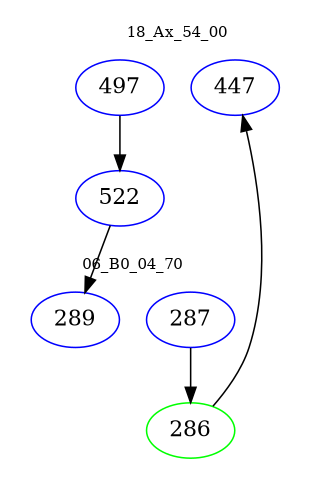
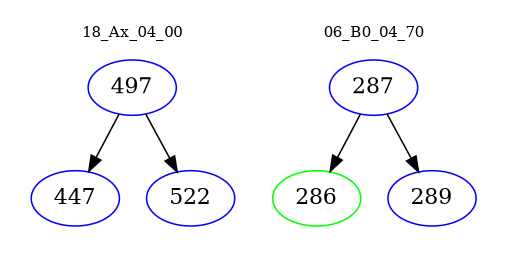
cluster "18_Ax_54_00": label "18_Ax_54_00" -> "18_Ax_04_00"
edge "522" -> "289": now "287" -> "289"
edge "286" -> "447": now "497" -> "447"
